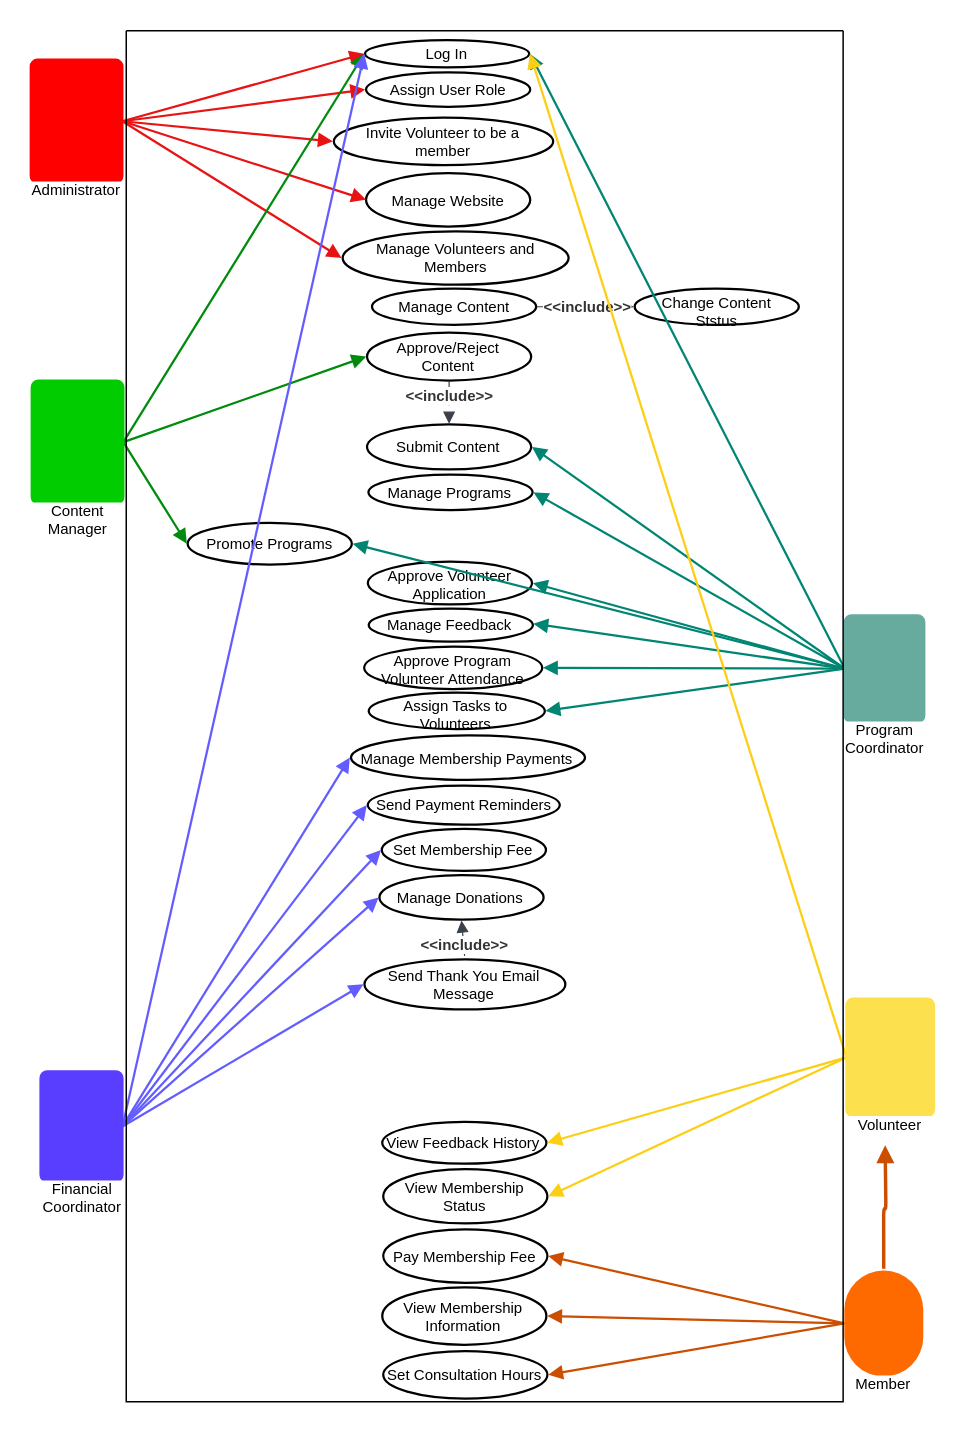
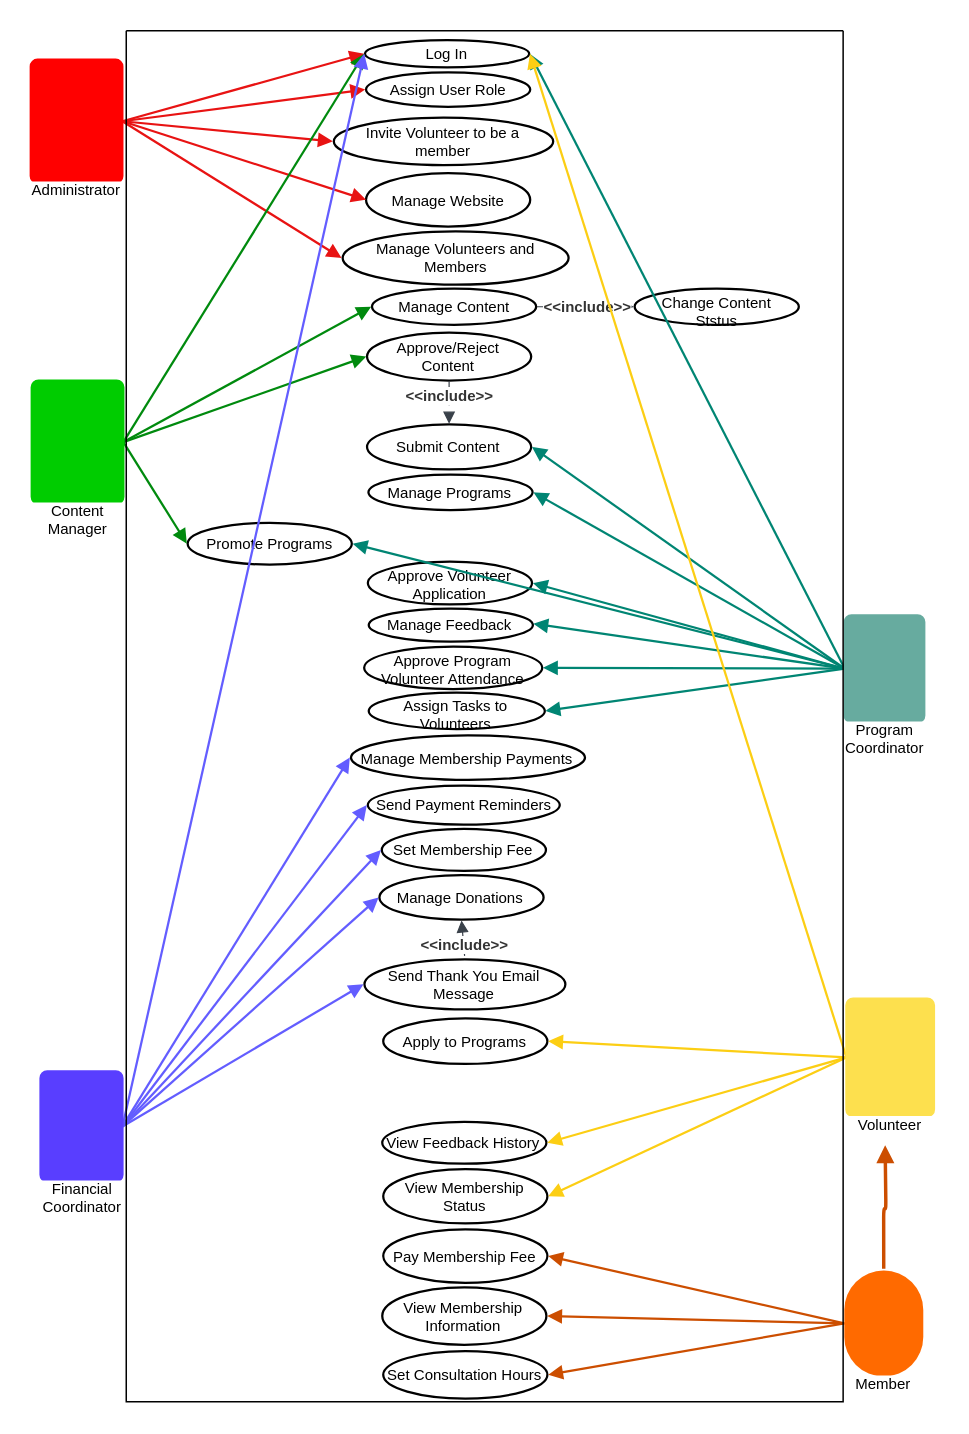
edge "Content Manager" -> "Manage Content": added
node "Apply to Programs": added
edge "Volunteer" -> "Apply to Programs": added
